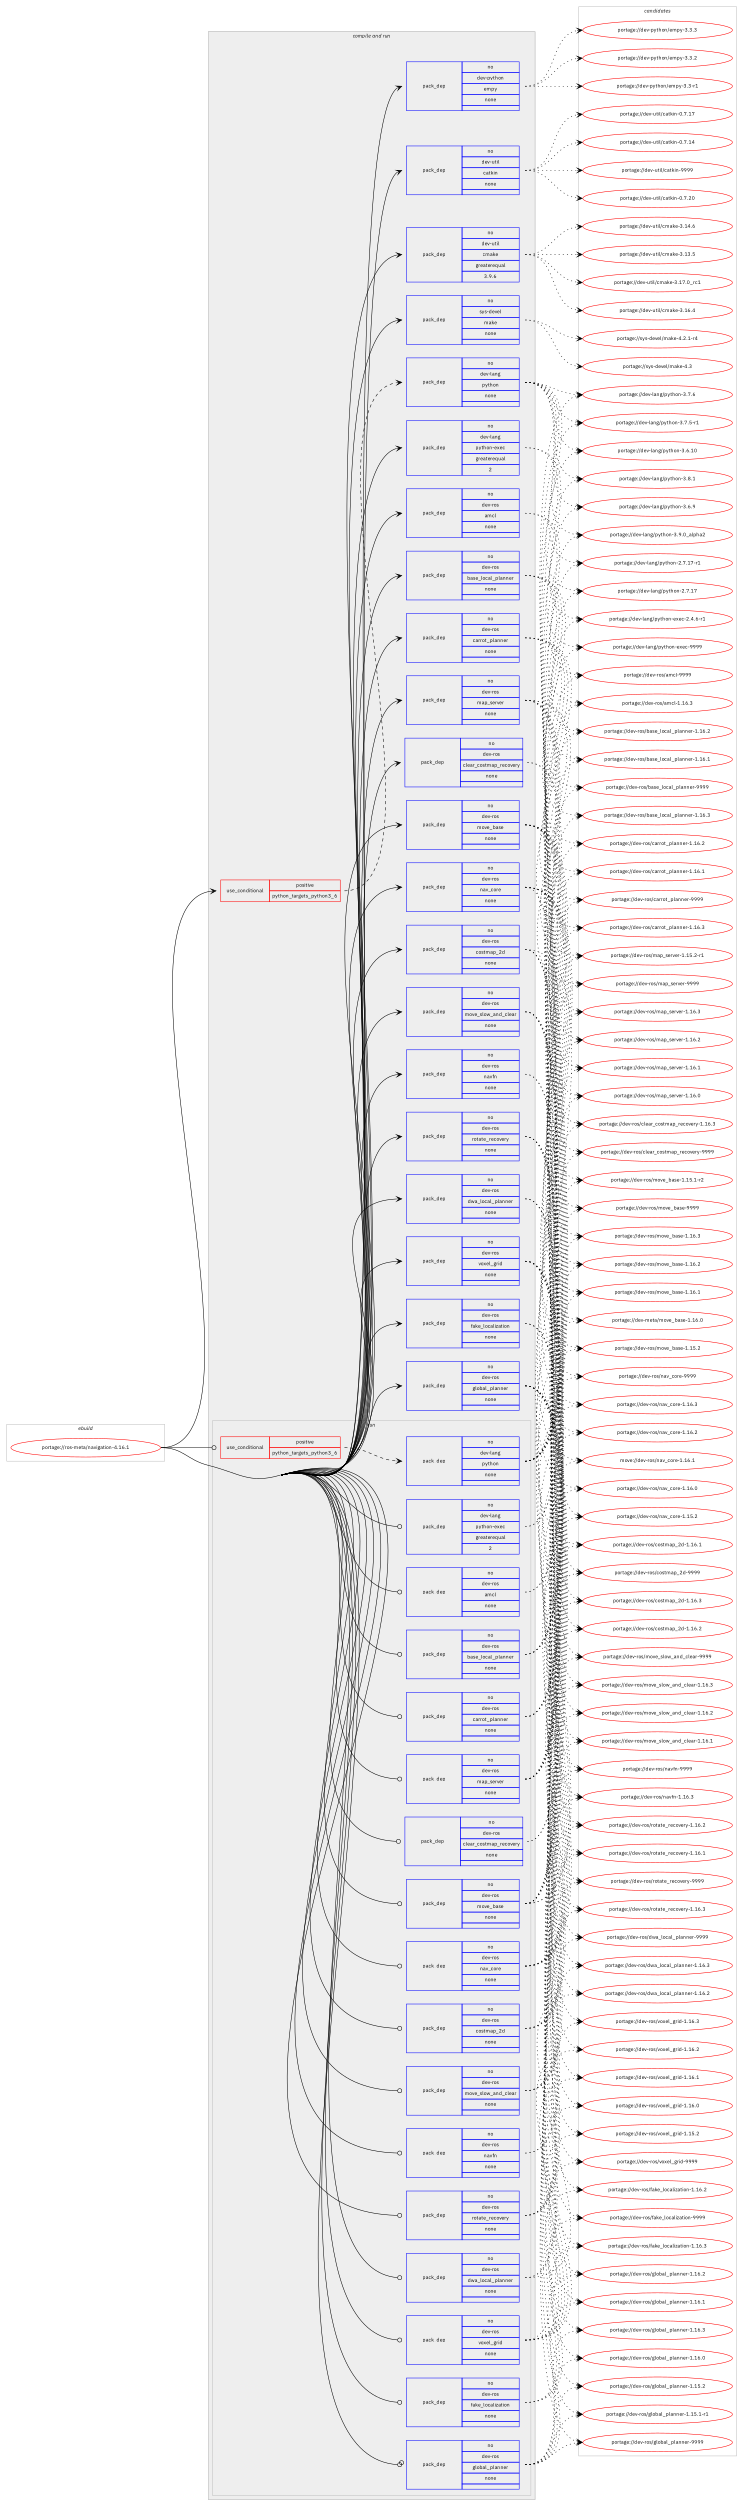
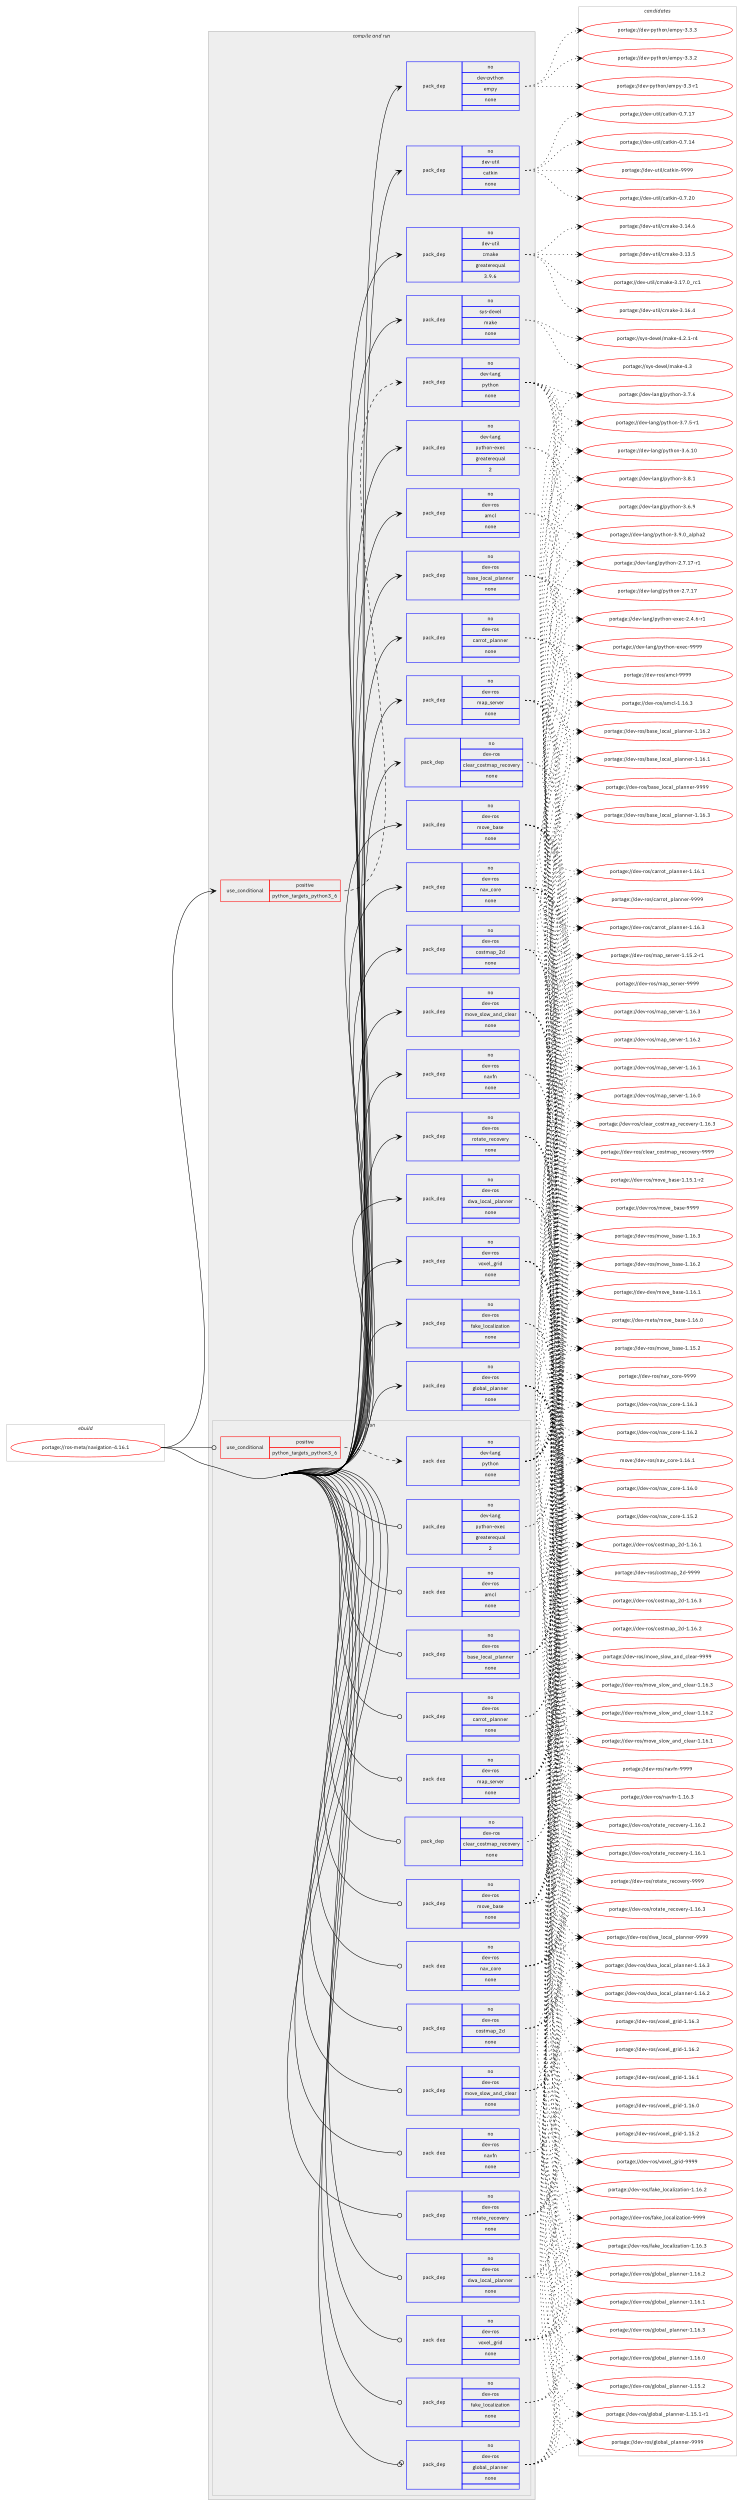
node "portage://dev-ros/carrot_planner-1.16.2": removed
node "portage://dev-ros/move_base-1.16.1": label "portage://dev-ros/move_base-1.16.1" -> "portage://dev-dev/move_base-1.16.1"
